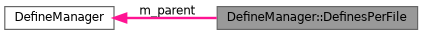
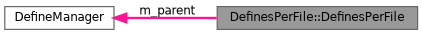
node "DefineManager::DefinesPerFile": label "DefineManager::DefinesPerFile" -> "DefinesPerFile::DefinesPerFile"
